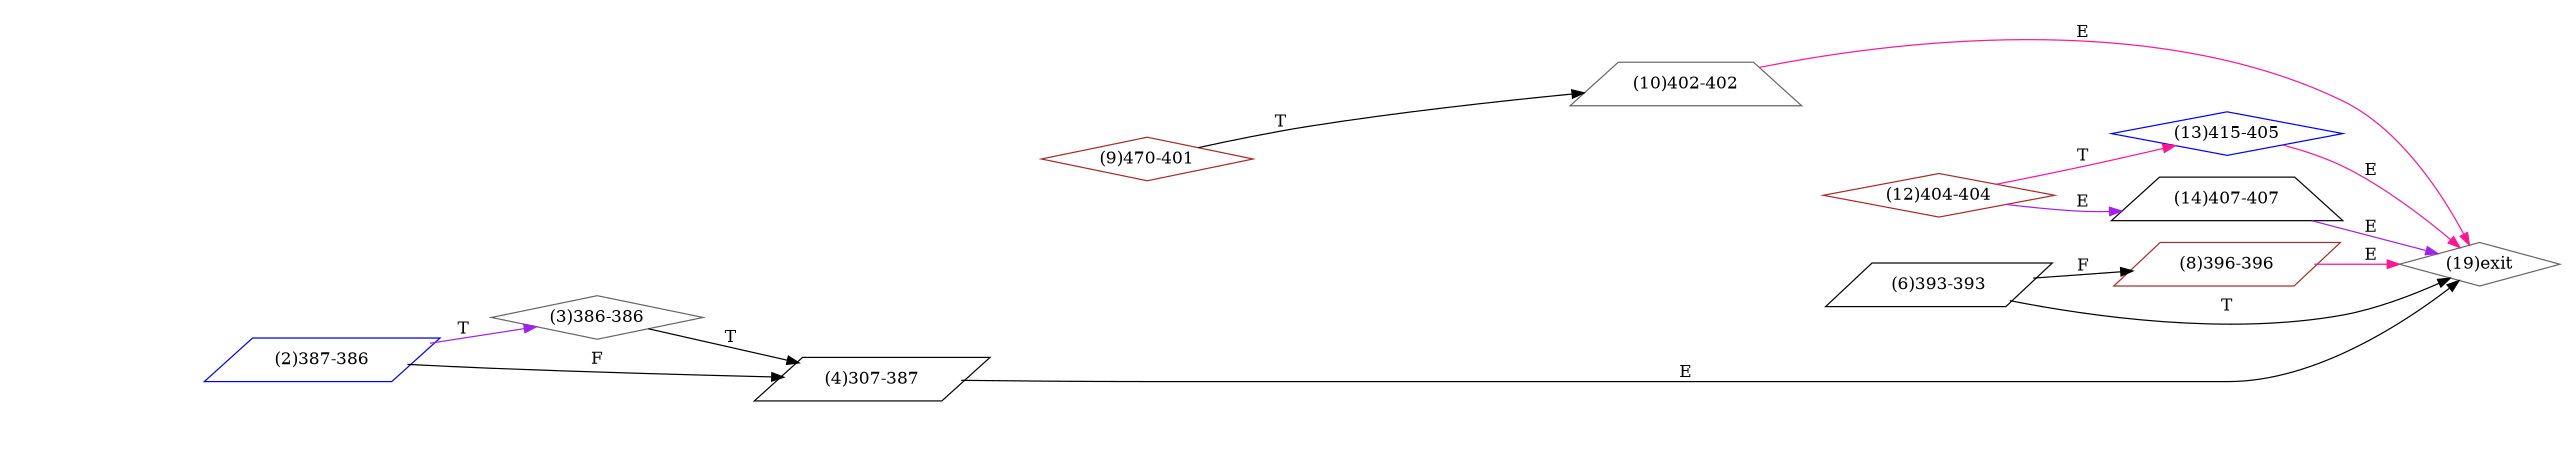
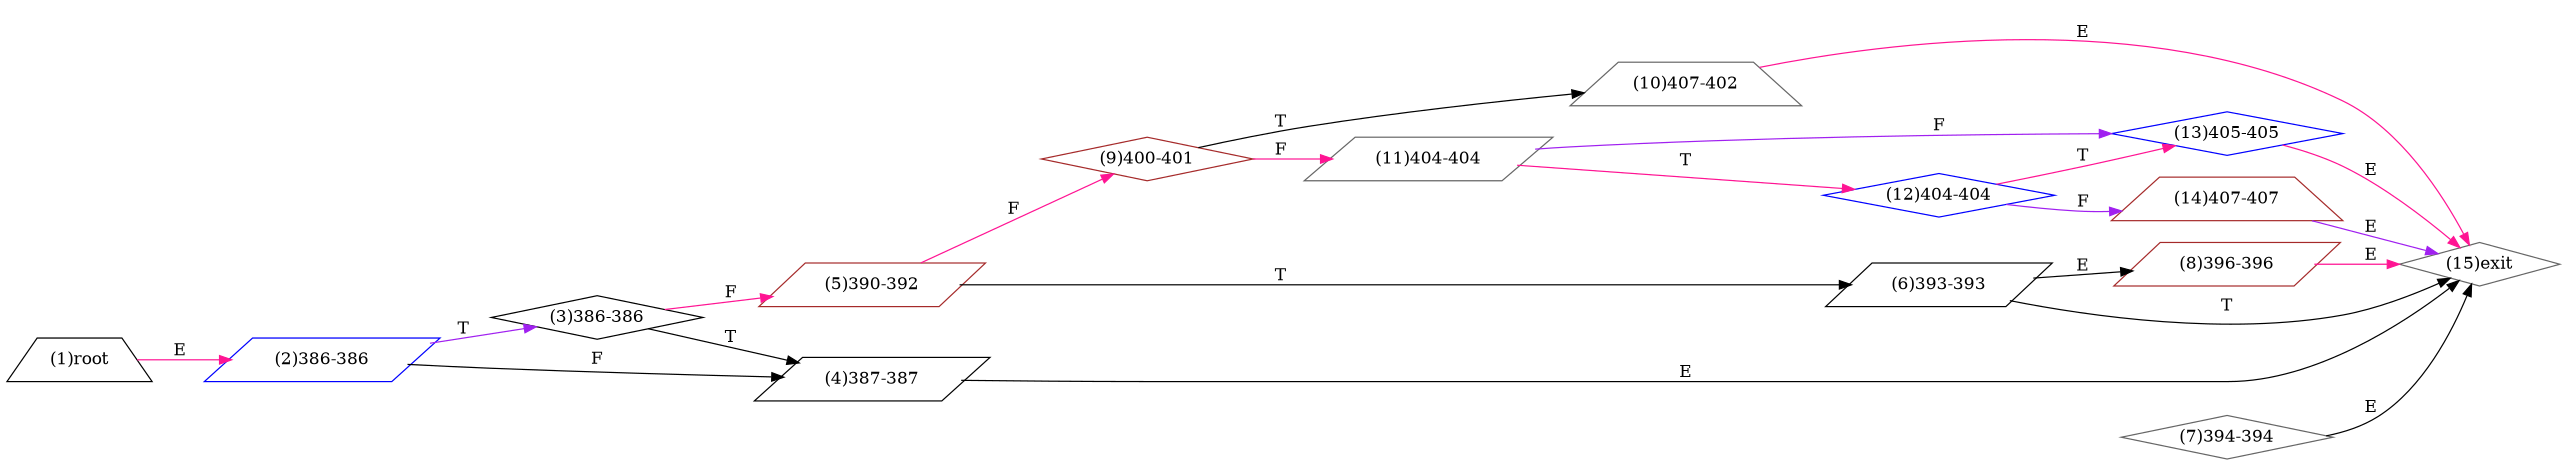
node "(10)402-402": label "(10)402-402" -> "(10)407-402"
node "(13)415-405": label "(13)415-405" -> "(13)405-405"
node "(9)470-401": label "(9)470-401" -> "(9)400-401"
node "(11)404-404": added
node "(12)404-404": color brown -> blue
node "(14)407-407": color black -> brown
edge "(12)404-404" -> "(14)407-407": label "E" -> "F"
node "(19)exit": label "(19)exit" -> "(15)exit"
edge "(6)393-393" -> "(8)396-396": label "F" -> "E"
node "(5)390-392": added
node "(3)386-386": color gray40 -> black
node "(1)root": added
node "(2)387-386": label "(2)387-386" -> "(2)386-386"
node "(4)307-387": label "(4)307-387" -> "(4)387-387"
node "(7)394-394": added
